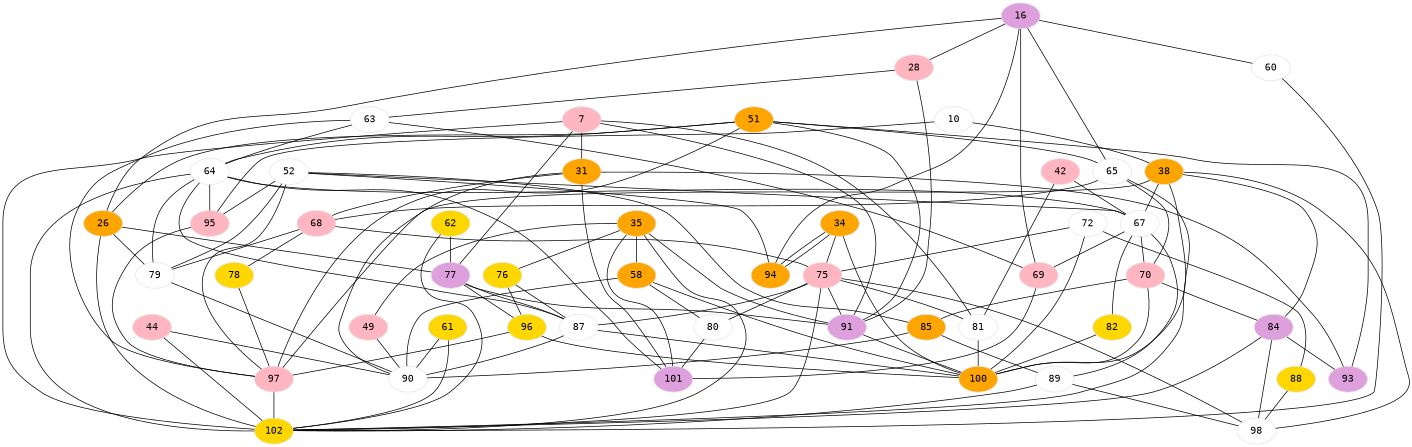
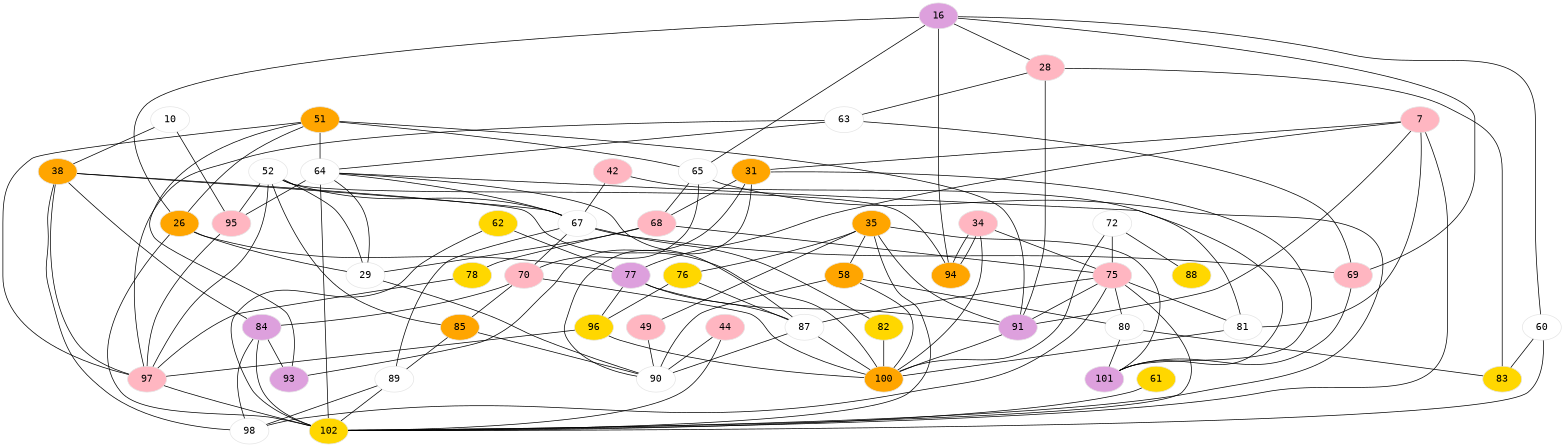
node "34": fillcolor orange -> lightpink
node "79": label "79" -> "29"
edge "61" -- "90": removed
node "83": added
edge "88" -- "98": removed
